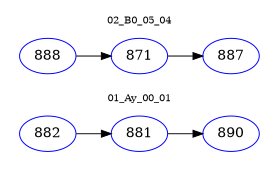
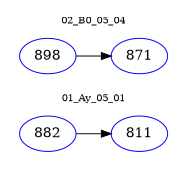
node "888": label "888" -> "898"
node "887": removed
cluster "01_Ay_00_01": label "01_Ay_00_01" -> "01_Ay_05_01"
node "881": label "881" -> "811"
node "890": removed
